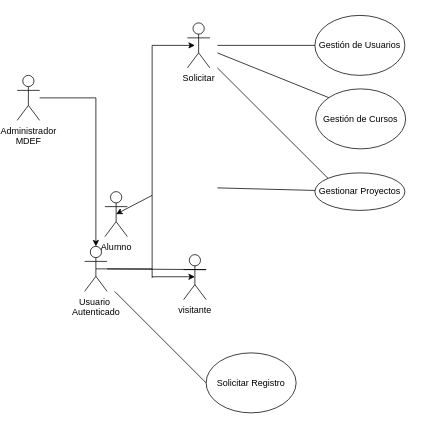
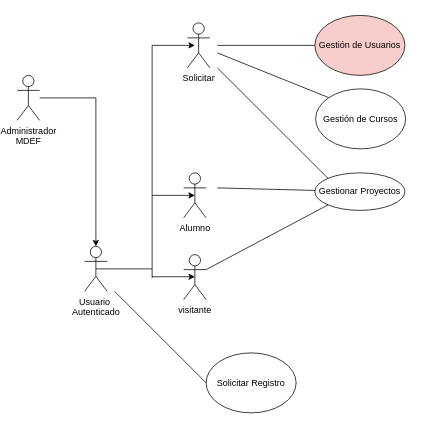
node "Gestión de Usuarios": fillcolor #ffffff -> #f8cecc
node "Alumno": moved (116, 214) -> (195, 195)
edge "Usuario Autenticado" -- "visitante": now "Gestionar Proyectos" -- "visitante"
